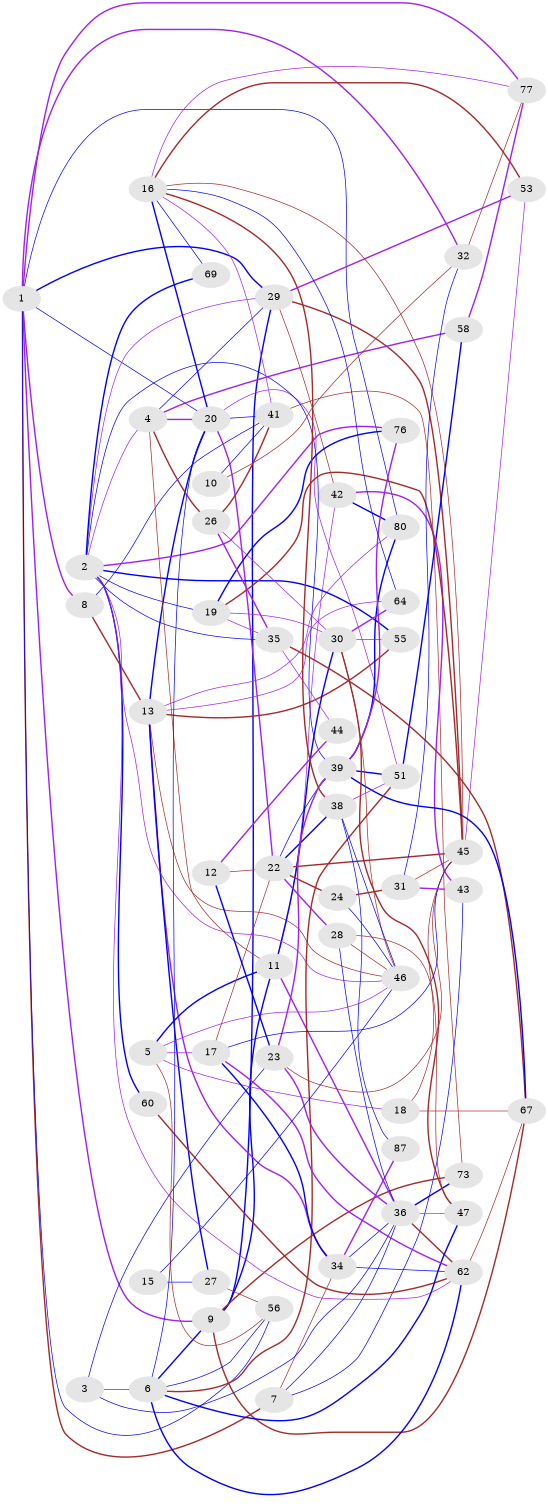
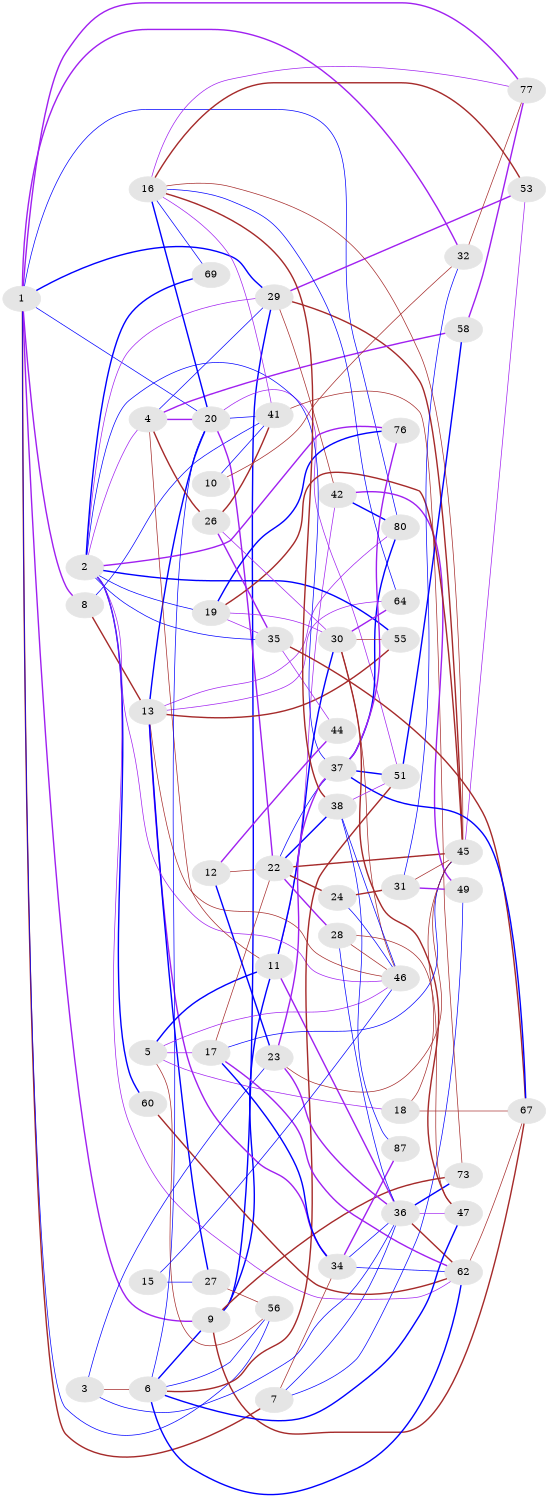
node "39": label "39" -> "37"
node "43": label "43" -> "49"
